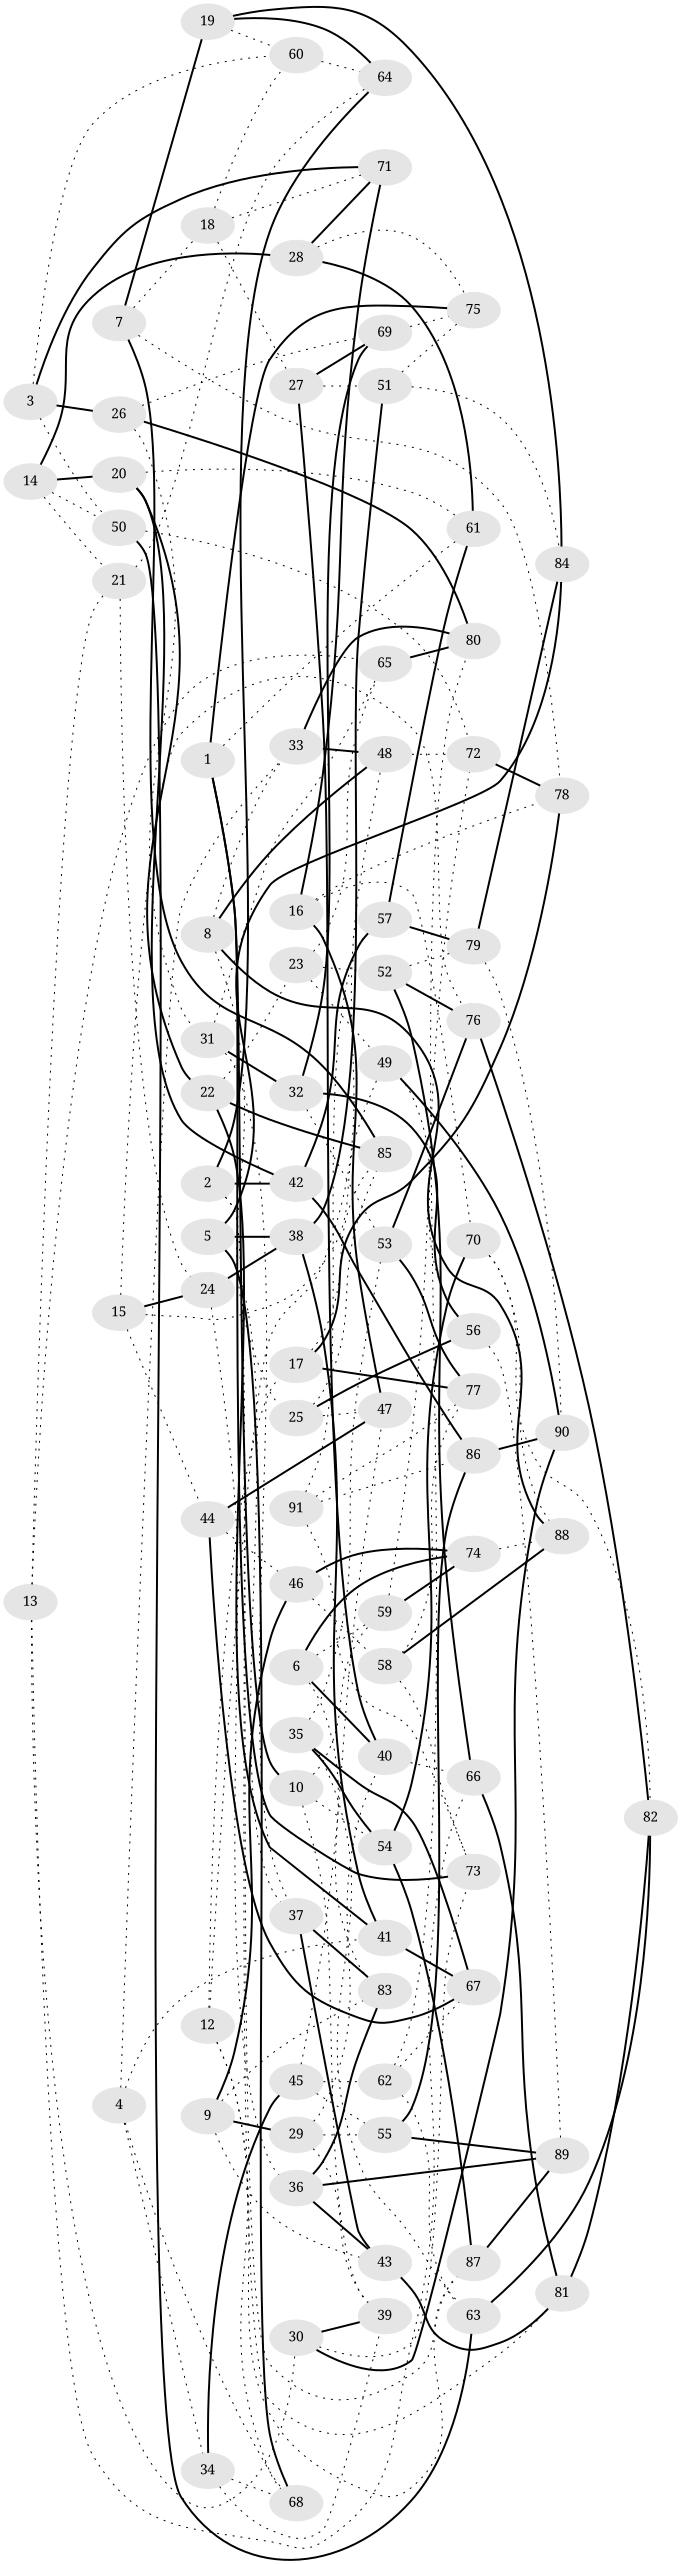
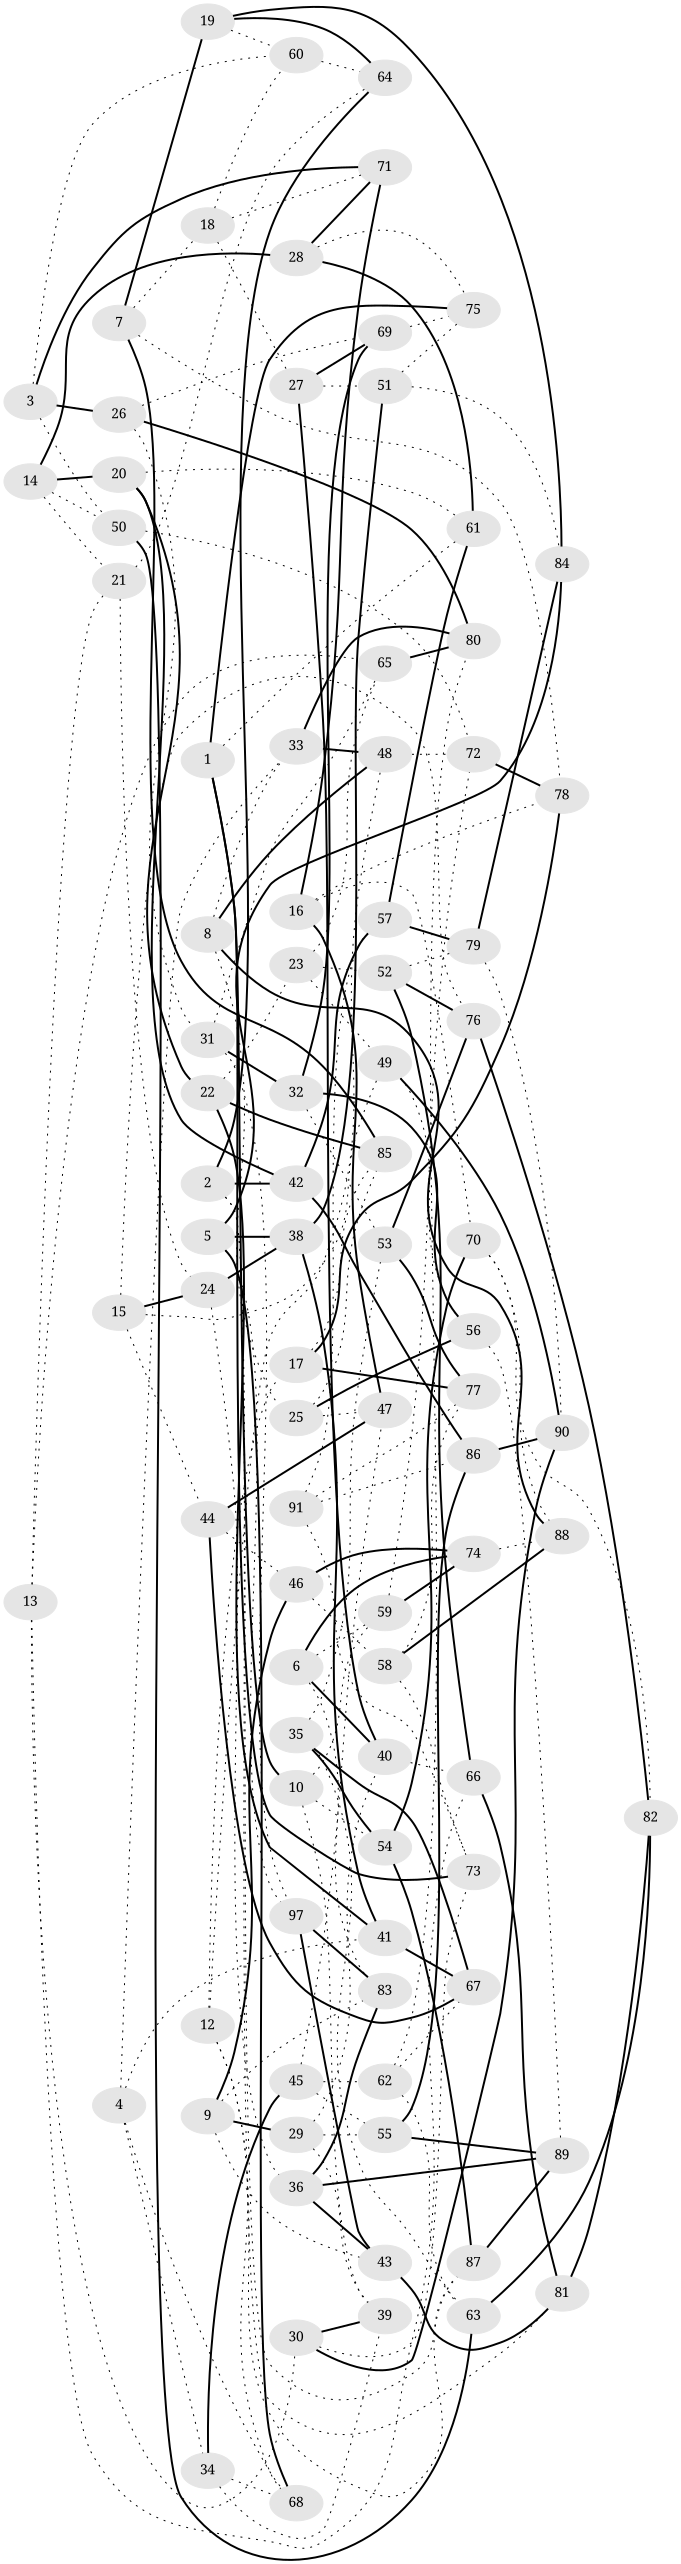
node "37": label "37" -> "97"
